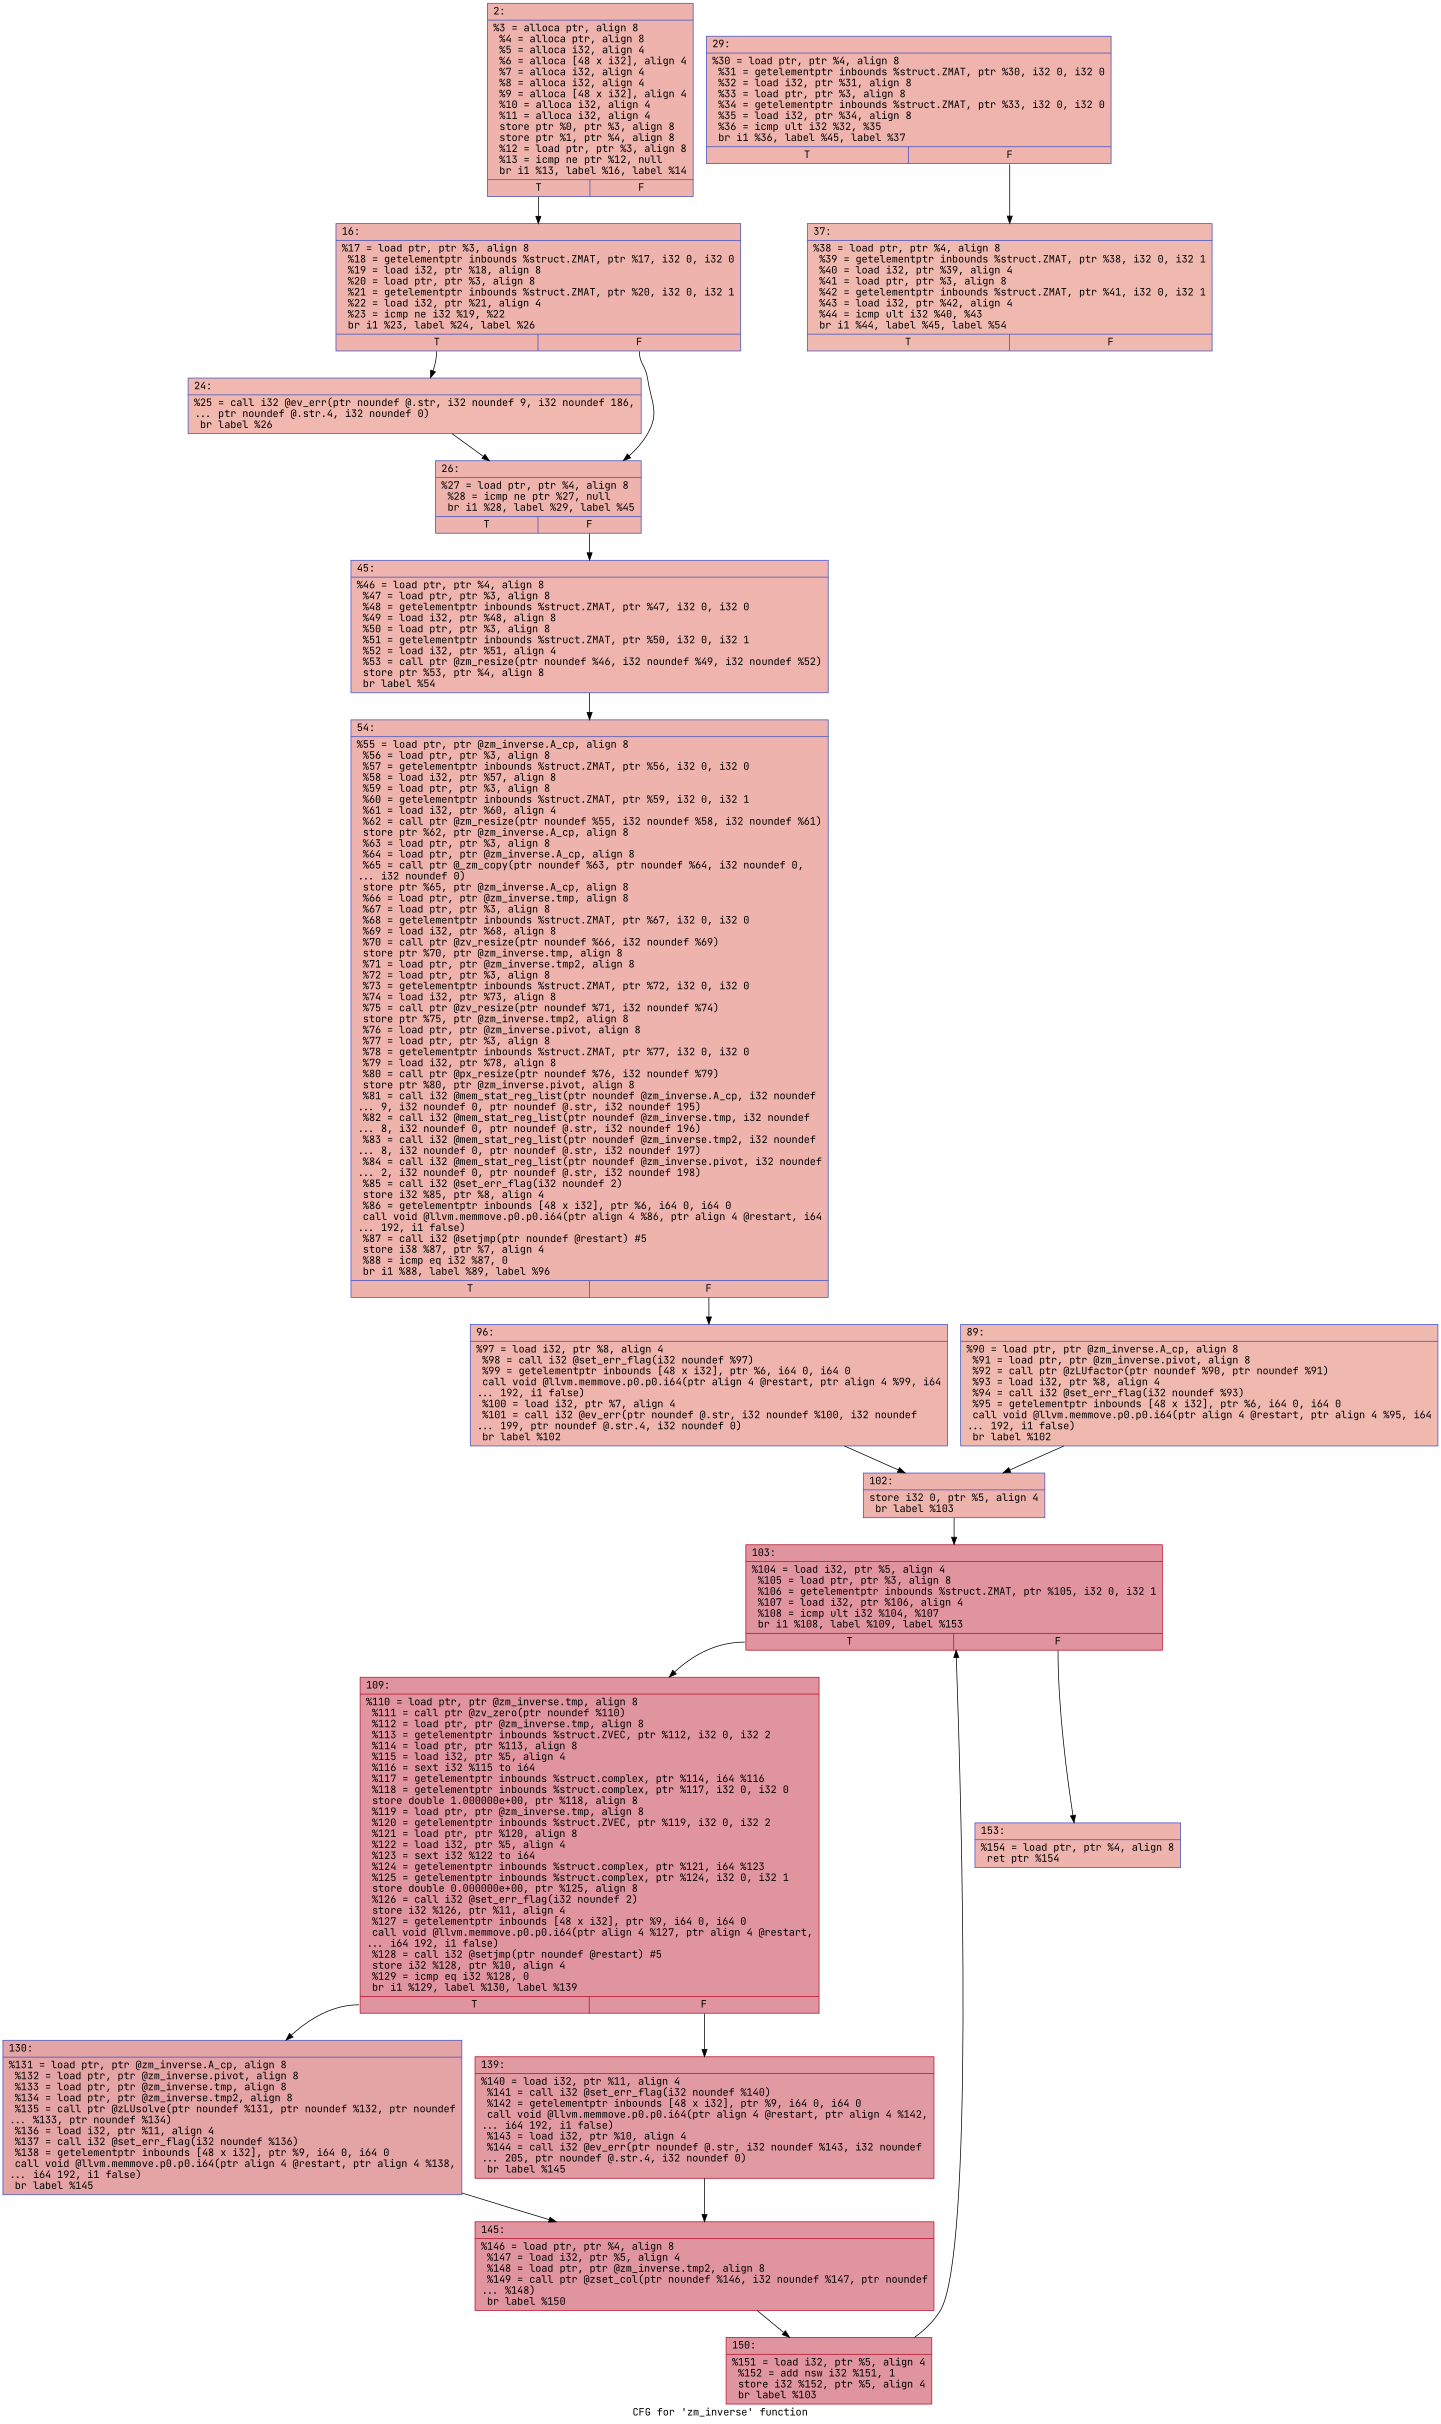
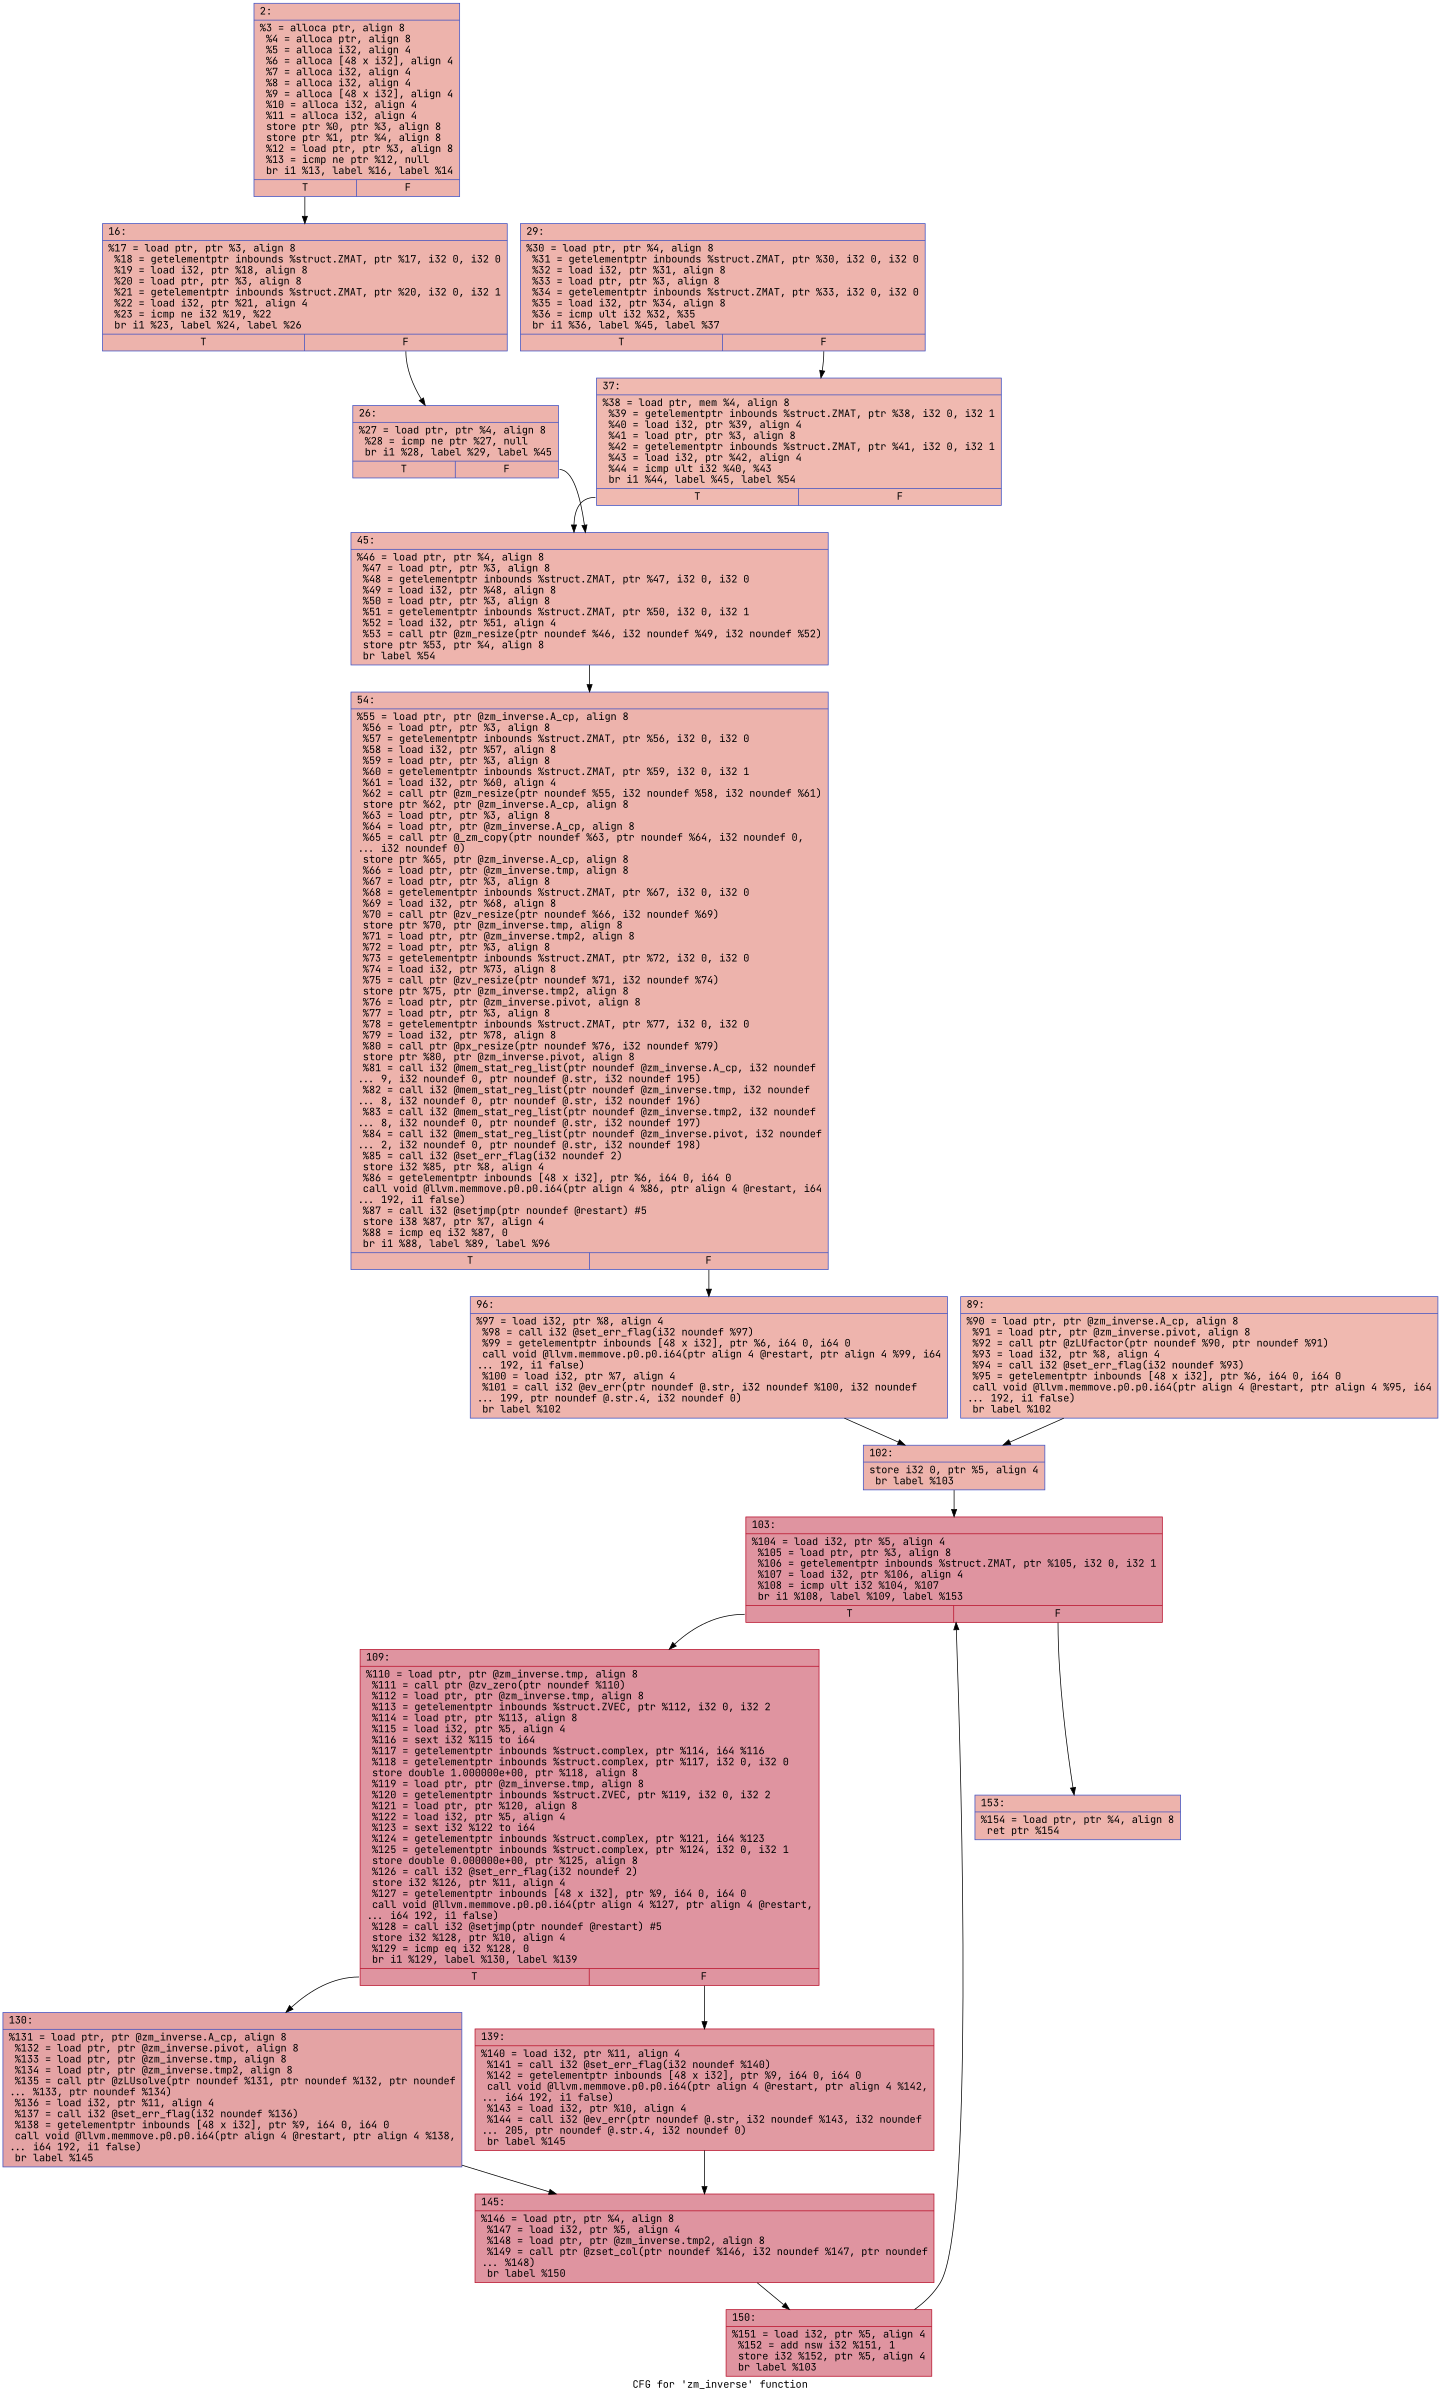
node "37:": text "%38 = load ptr, ptr %4, align 8" -> "%38 = load ptr, mem %4, align 8"
node "24:": removed
edge "37:" -> "45:": added
